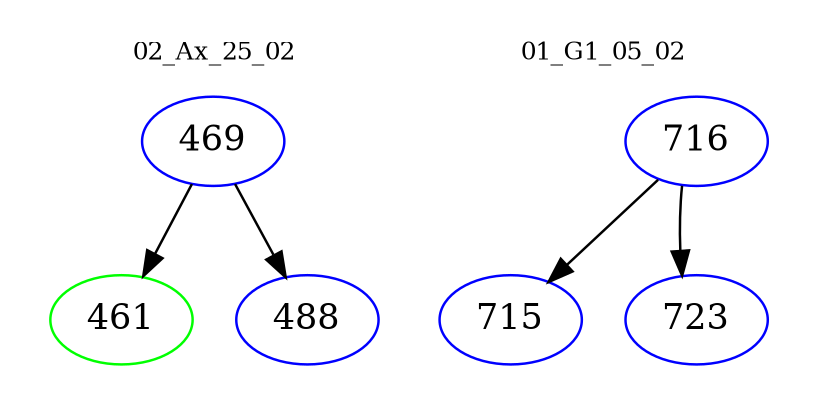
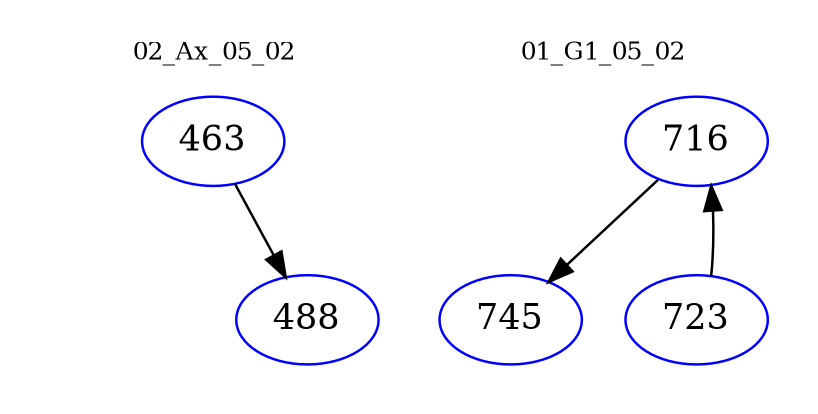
cluster "02_Ax_25_02": label "02_Ax_25_02" -> "02_Ax_05_02"
node "469": label "469" -> "463"
edge "716" -> "723": reversed
node "461": removed
node "715": label "715" -> "745"
